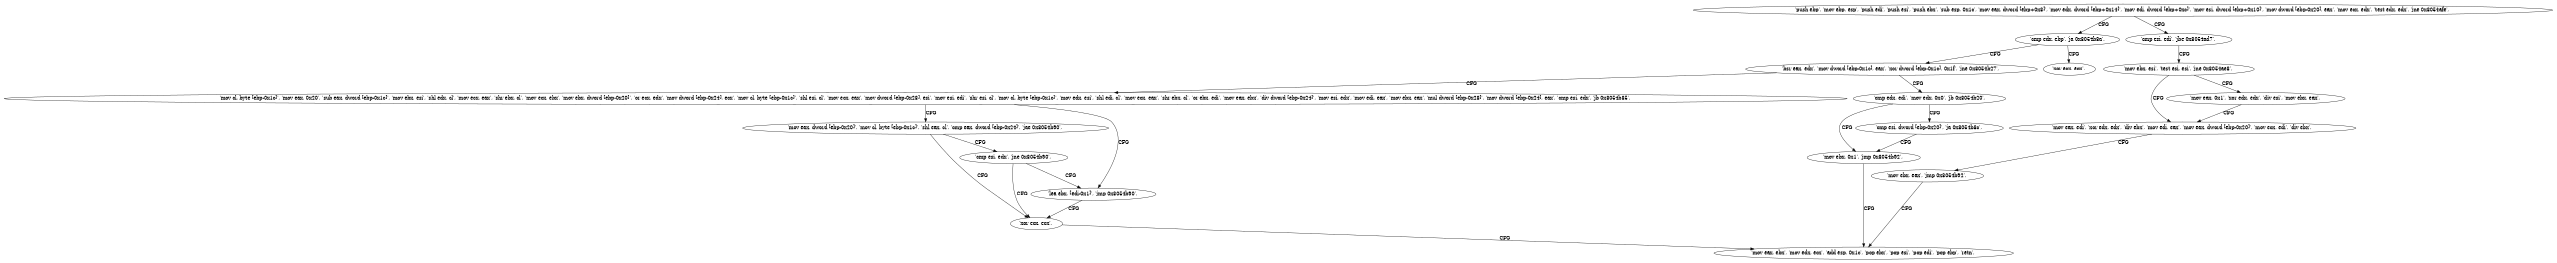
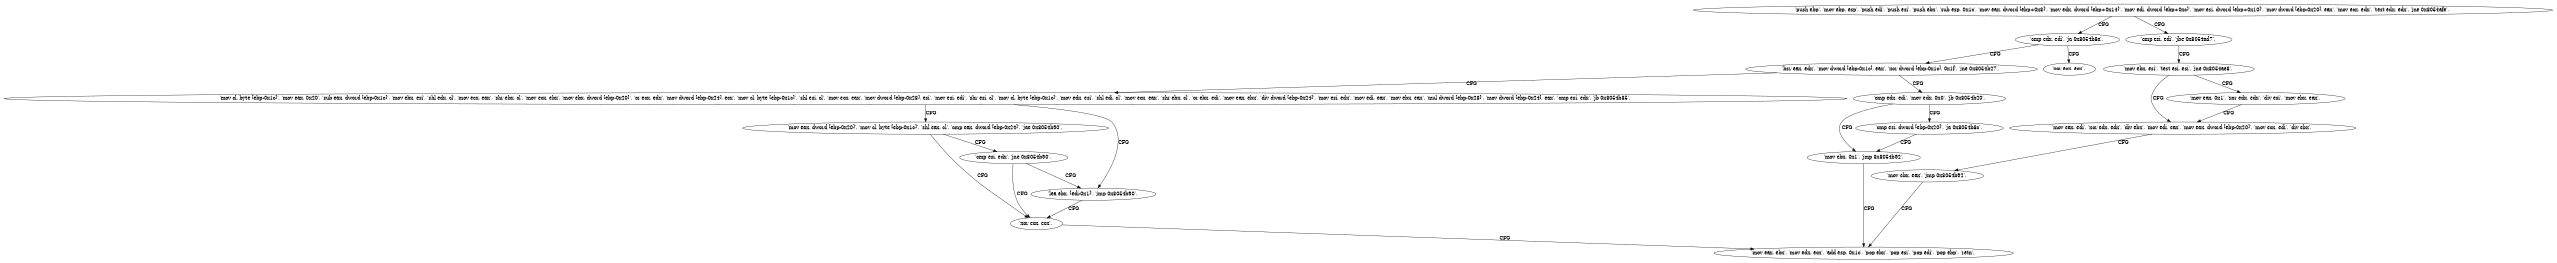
node "'cmp edx, ebp', 'ja 0x8054b8a',": label "'cmp edx, ebp', 'ja 0x8054b8a'," -> "'cmp edx, edi', 'ja 0x8054b8a',"
node "'mov ebx, 0x1', 'jmp 0x8054b92',": label "'mov ebx, 0x1', 'jmp 0x8054b92'," -> "'mov ebx, 0x1', 'jmp 3x8054b92',"
